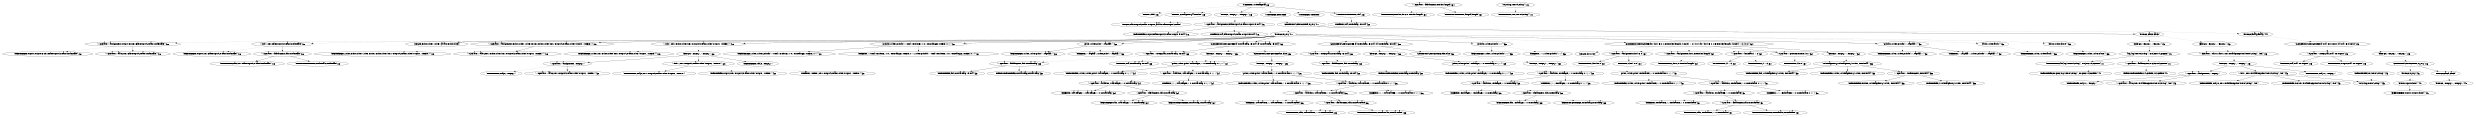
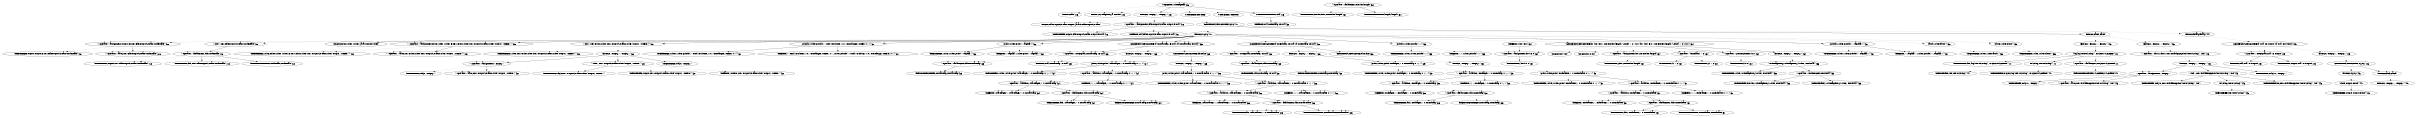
edge "(<init>,new FileOutputStream(m_destfile))" -> "(IDENTIFIER,output,new FileOutputStream(m_destfile))": now "(<operator>.fieldAccess,this.m_destfile)" -> "(IDENTIFIER,output,new FileOutputStream(m_destfile))"
node "(<operator>.alloc,new FileOutputStream(m_destfile))": text "418" -> "218"
node "(LOCAL,int i: int)": added
edge "(<operator>.assignment,int i = 0)" -> "(LITERAL,0,int i = 0)": reversed
edge "(log,log(uee.toString(), Project.MSG_ERR))" -> "(toString,uee.toString())": added
node "(IDENTIFIER,this,m_startTag != null)": removed
node "(IDENTIFIER,this,writeTagEntry(writer, entries[i]))": removed
edge "(IDENTIFIER,ioe,ioe.toString())" -> "(toString,ioe.toString())": reversed
